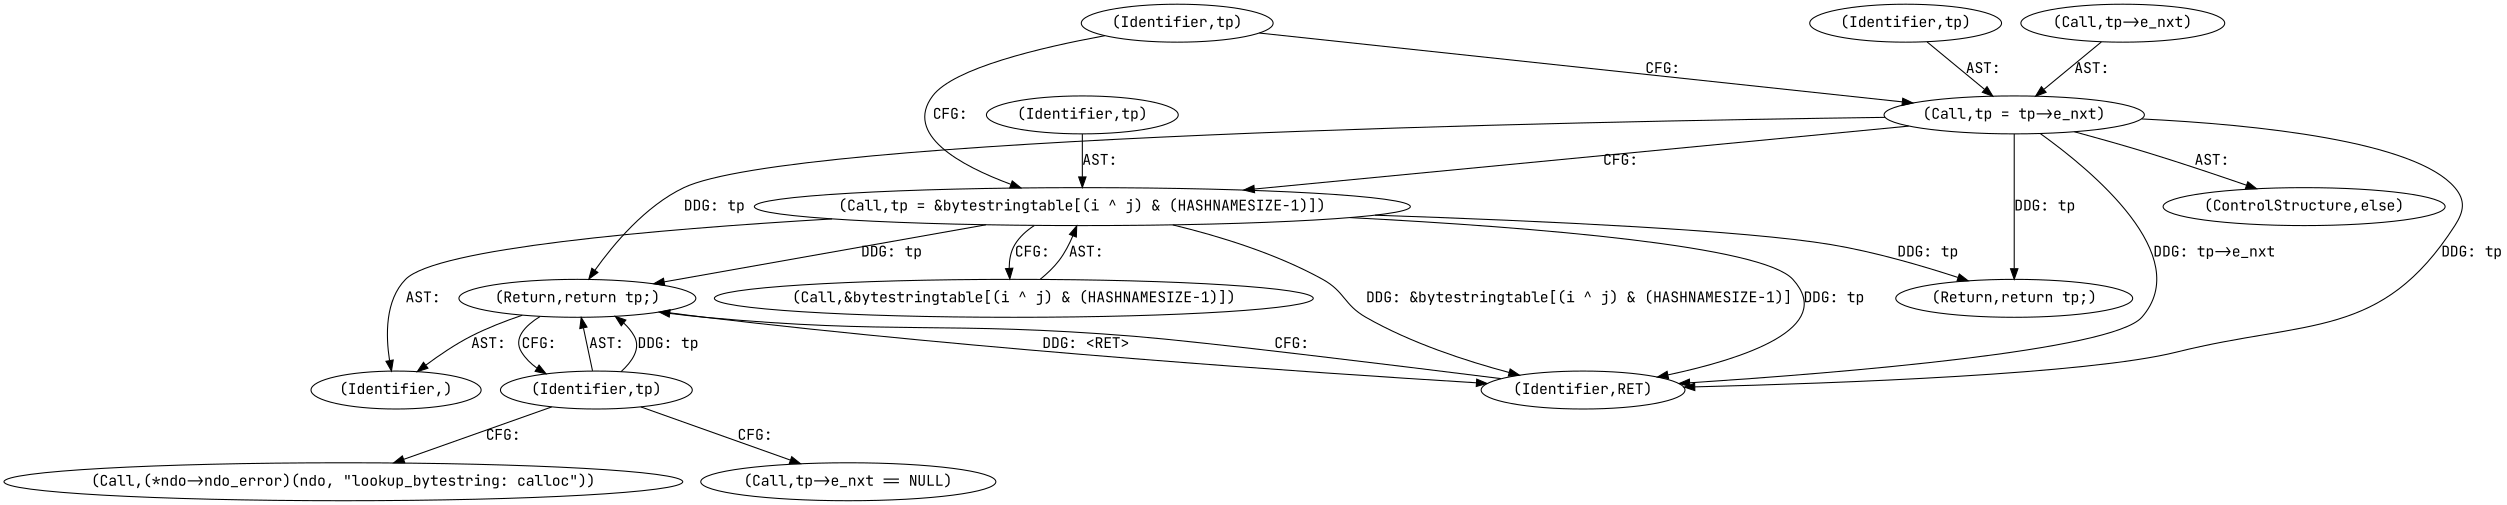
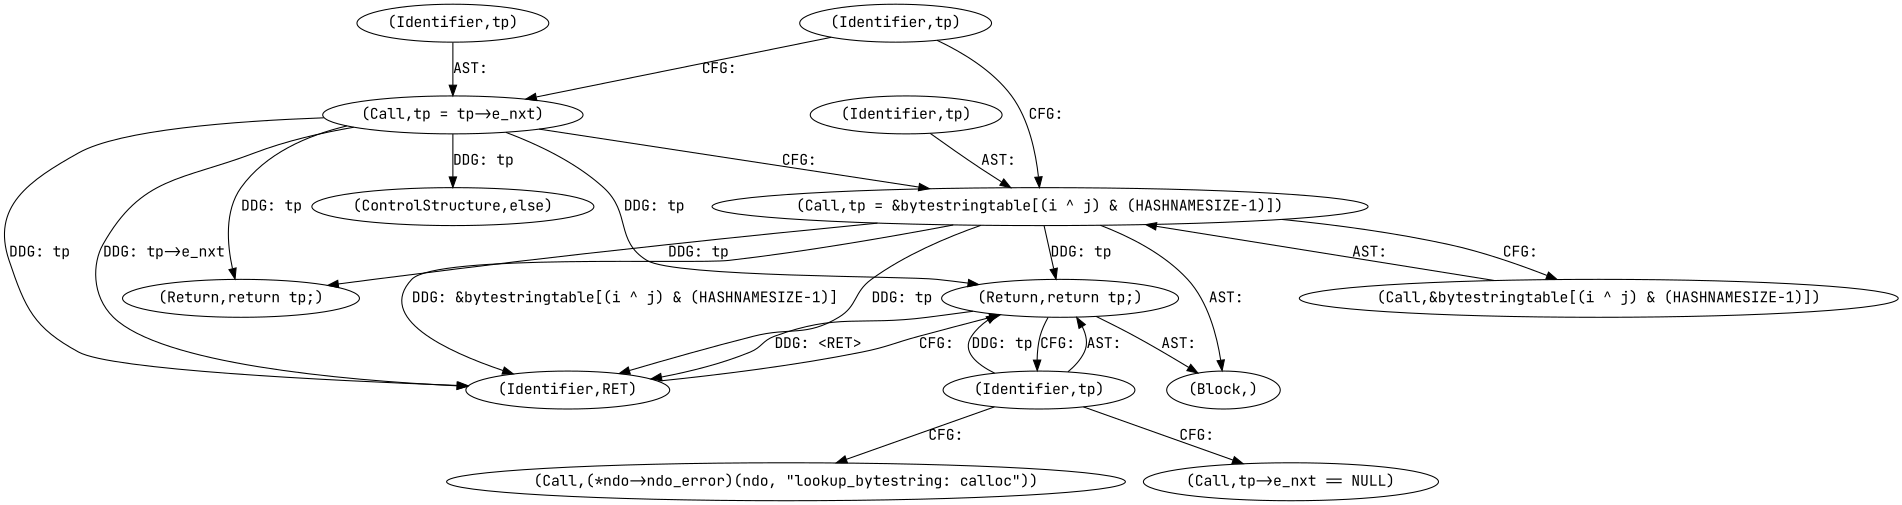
node "(Call,tp->e_nxt)": removed
edge "(Call,tp = tp->e_nxt)" -> "(ControlStructure,else)": label "AST: " -> "DDG: tp"
node "(Identifier,)": label "(Identifier,)" -> "(Block,)"
